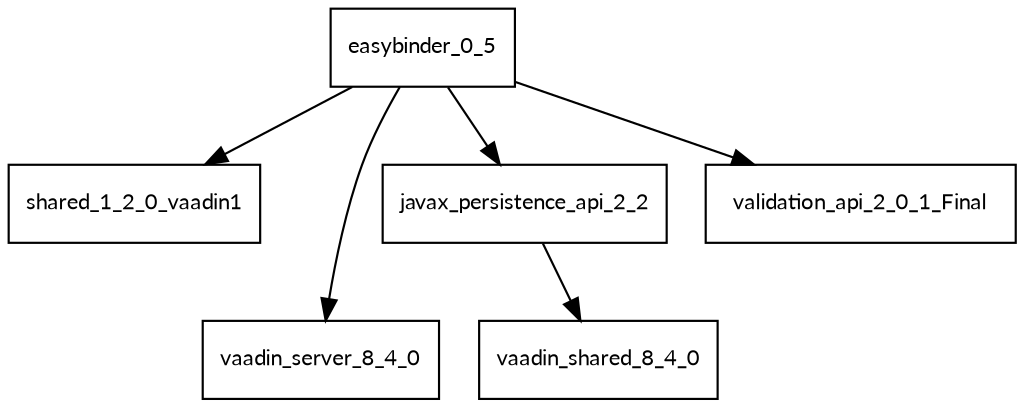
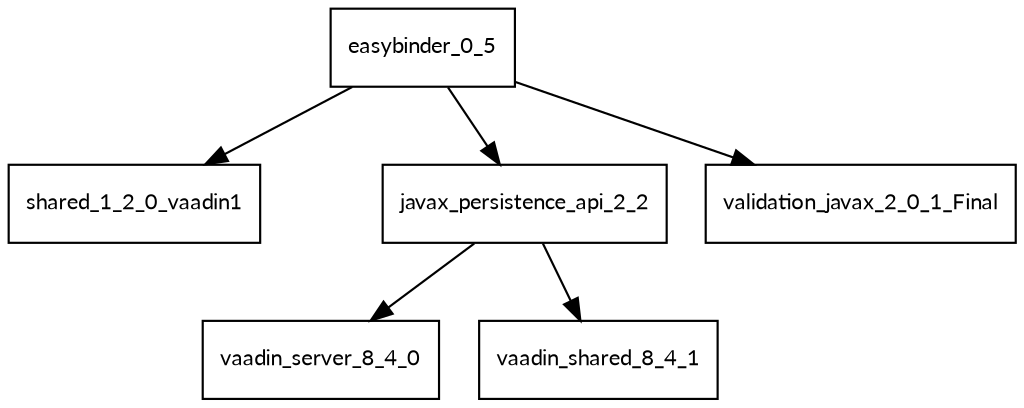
edge "easybinder_0_5" -> "vaadin_server_8_4_0": now "javax_persistence_api_2_2" -> "vaadin_server_8_4_0"
node "validation_api_2_0_1_Final": label "validation_api_2_0_1_Final" -> "validation_javax_2_0_1_Final"
node "vaadin_shared_8_4_0": label "vaadin_shared_8_4_0" -> "vaadin_shared_8_4_1"
